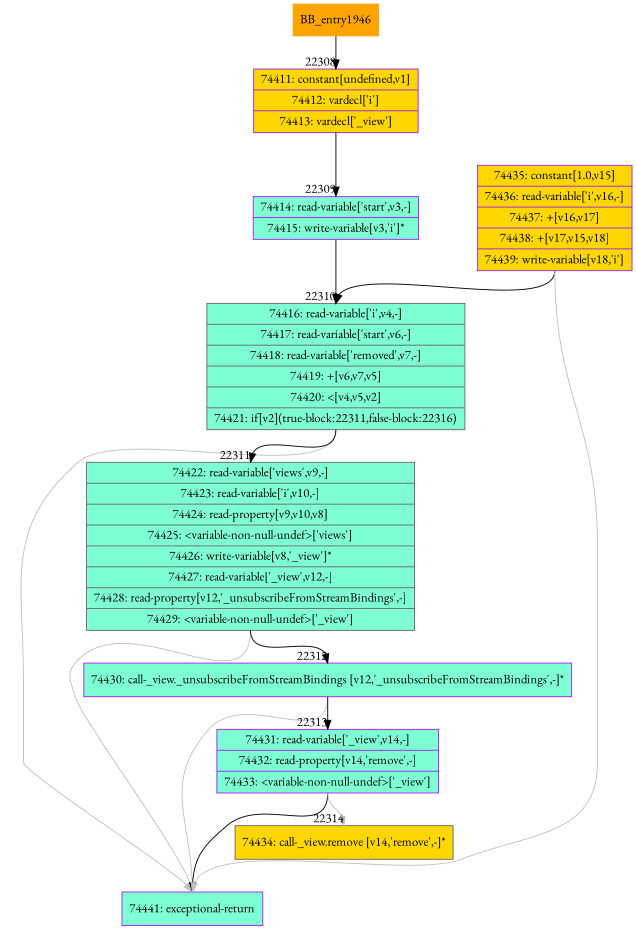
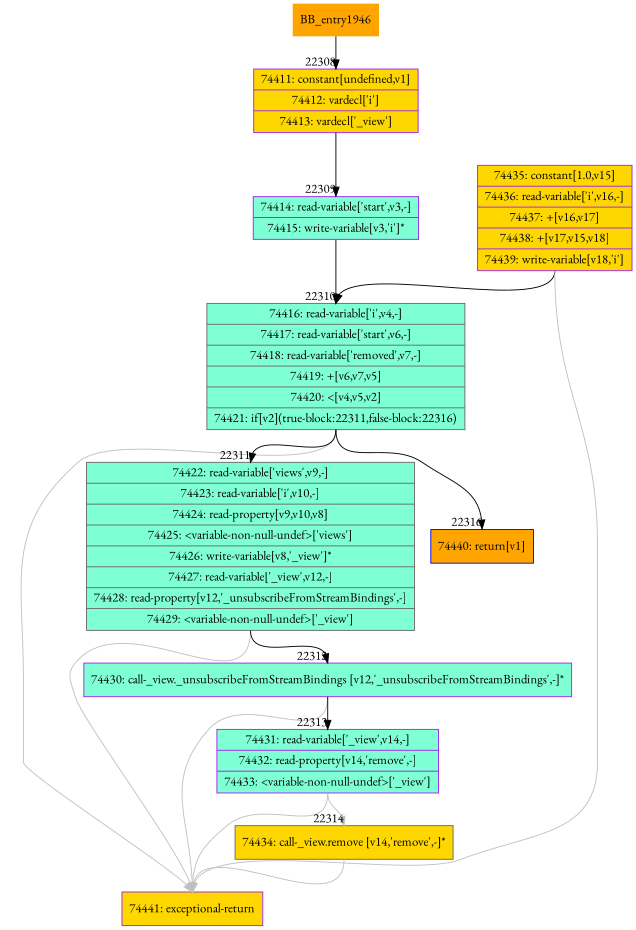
node "74440: return[v1]": added
edge "74431: read-variable['_view',v14,-]" -> "74441: exceptional-return": color black -> gray
edge "74434: call-_view.remove [v14,'remove',-]*" -> "74441: exceptional-return": added
node "74441: exceptional-return": fillcolor aquamarine -> gold
